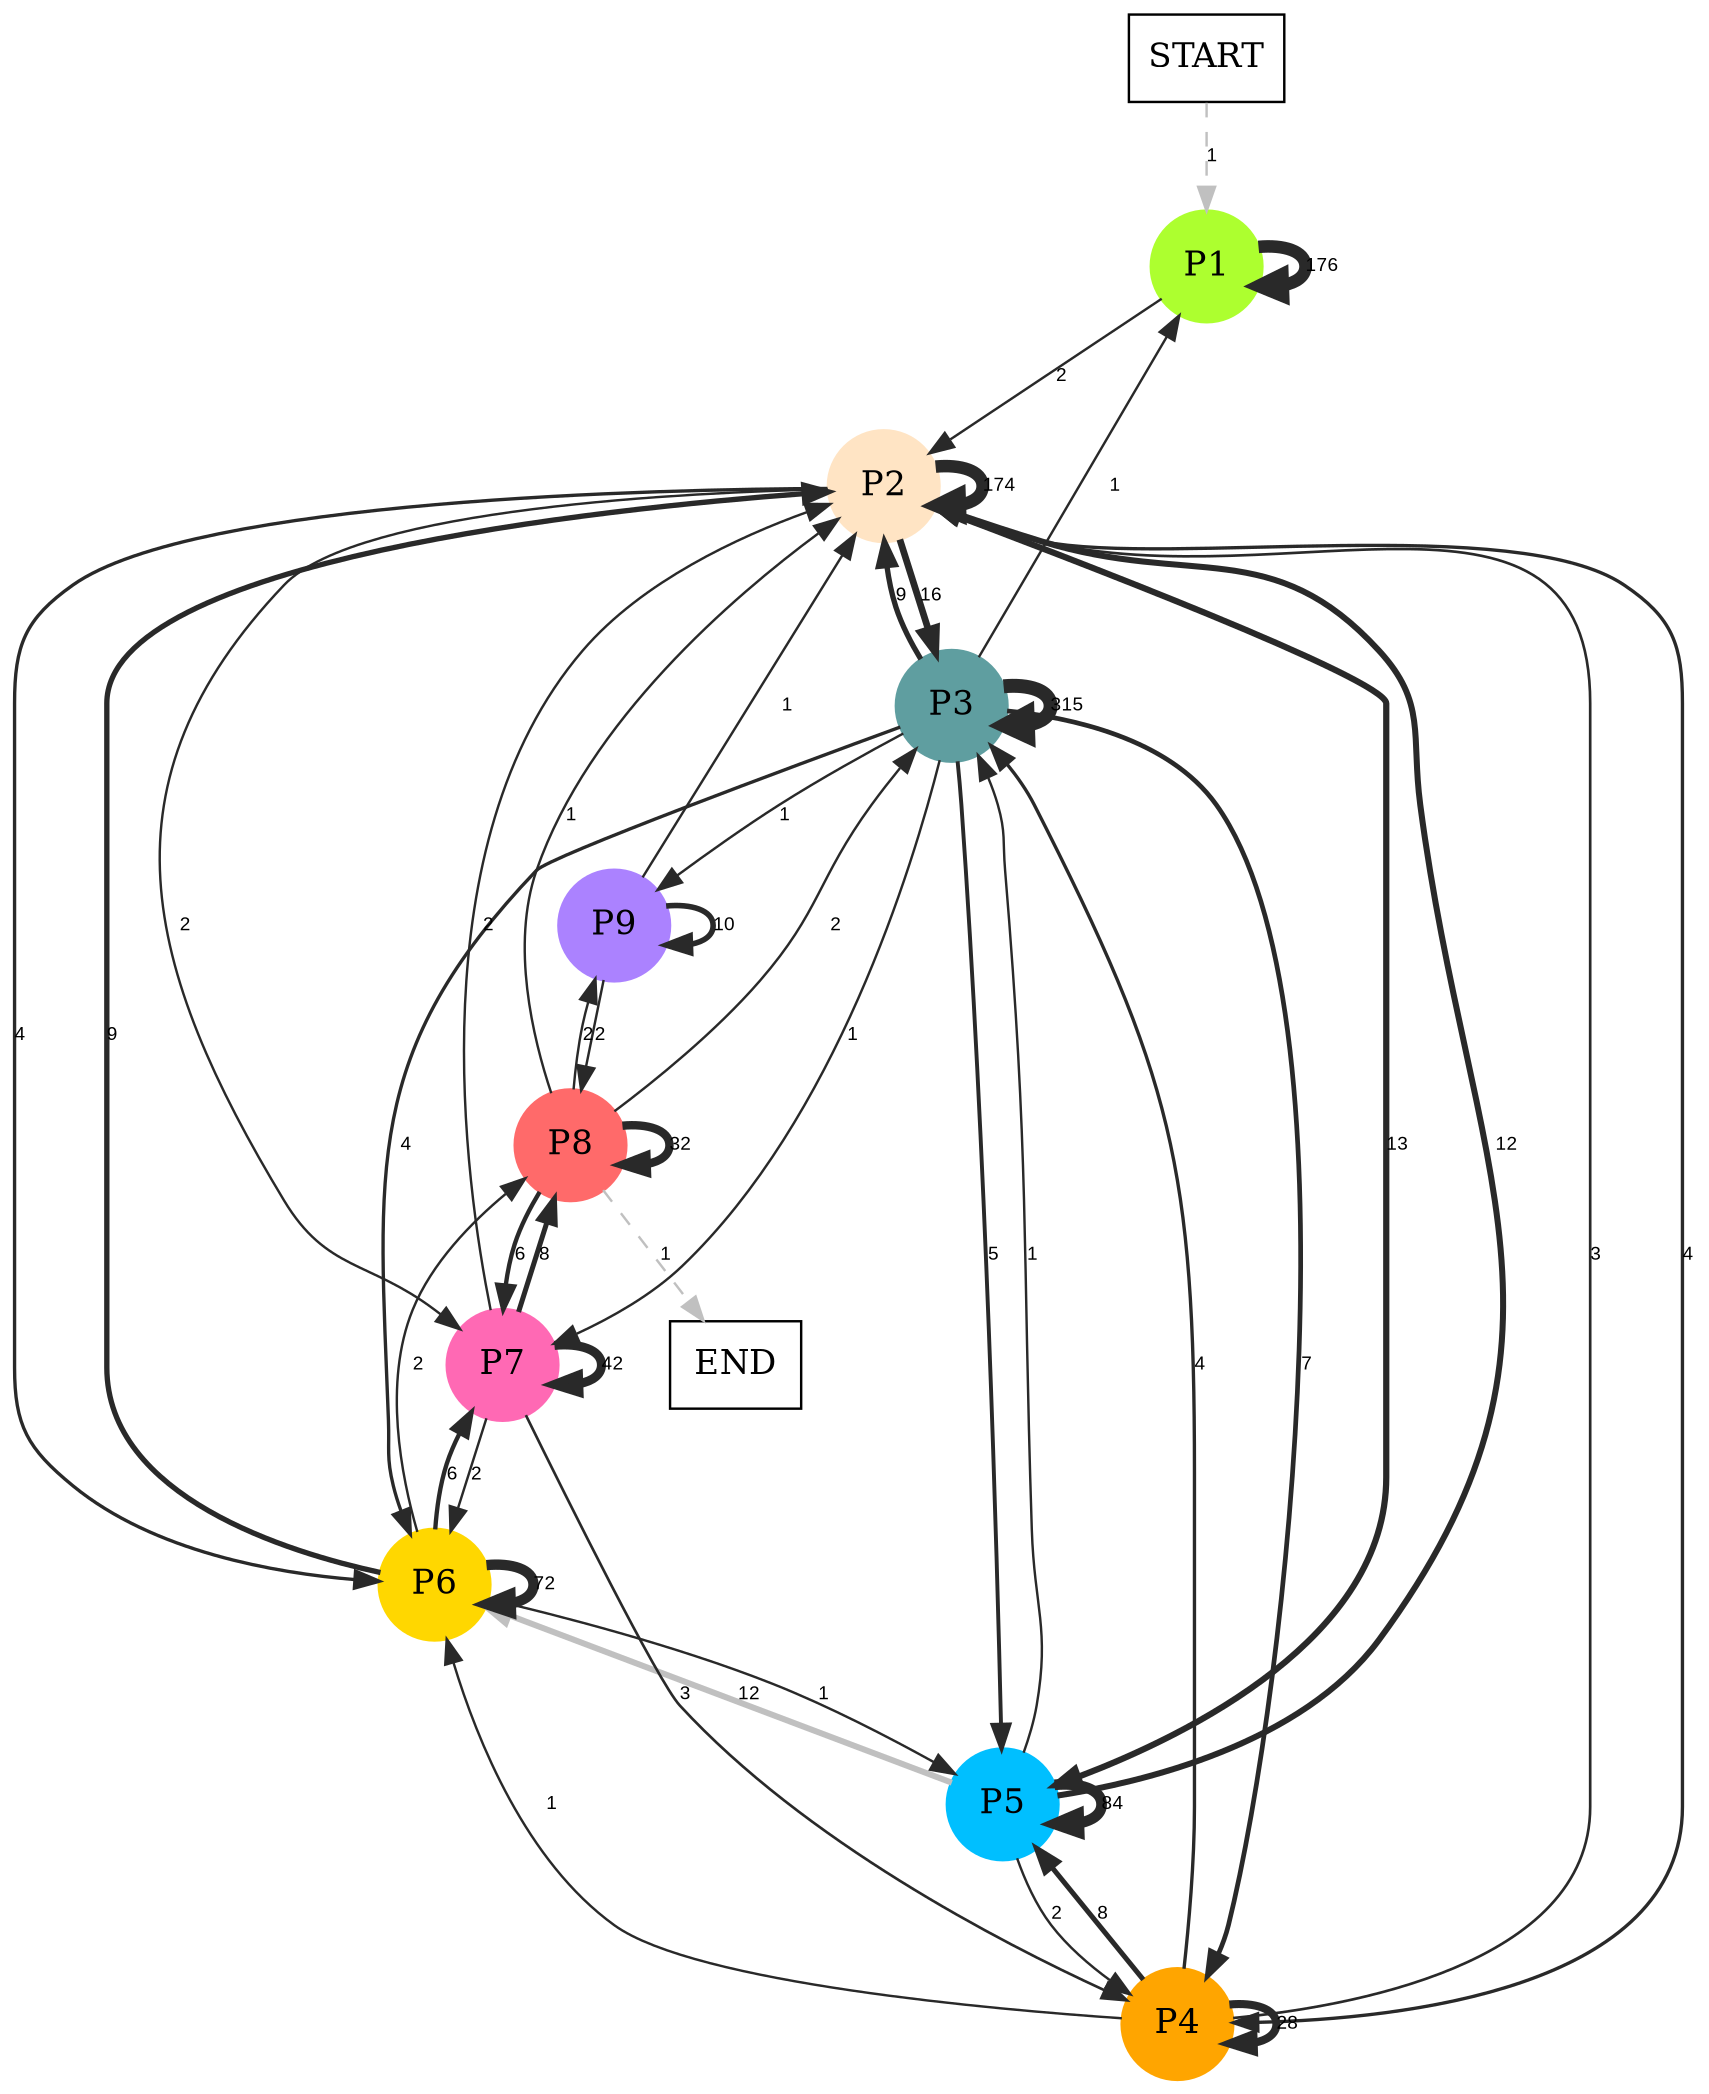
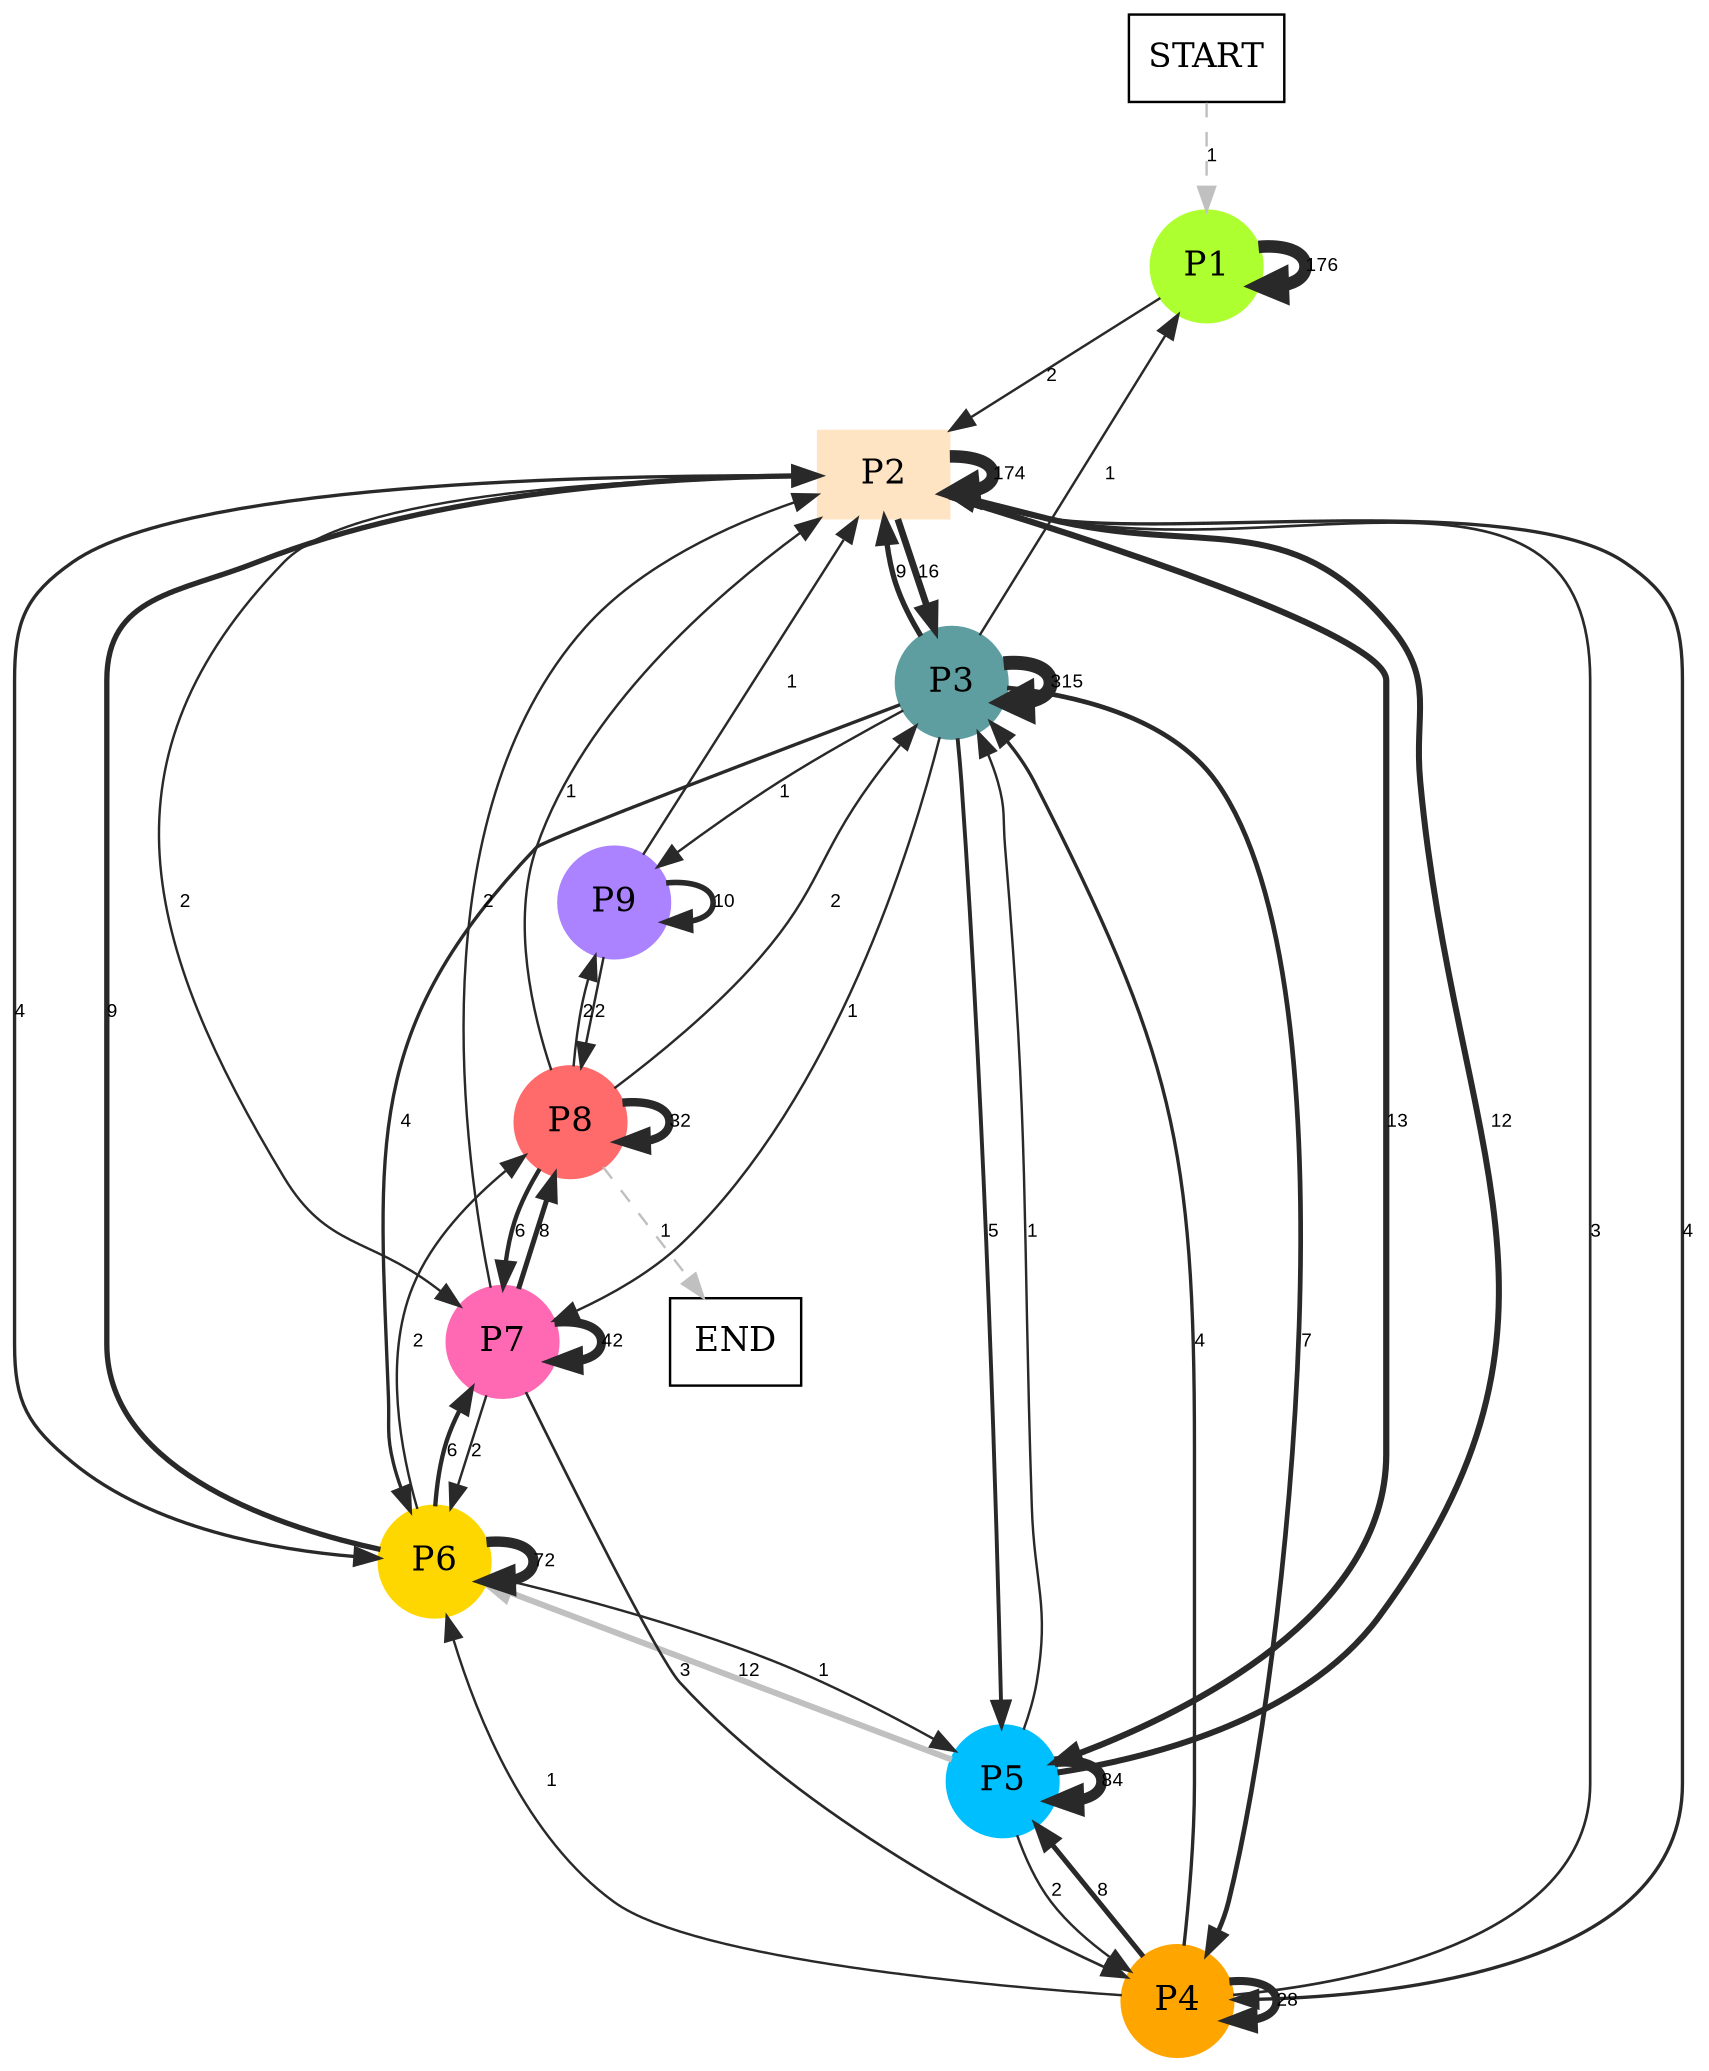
node "P2": shape circle -> box
